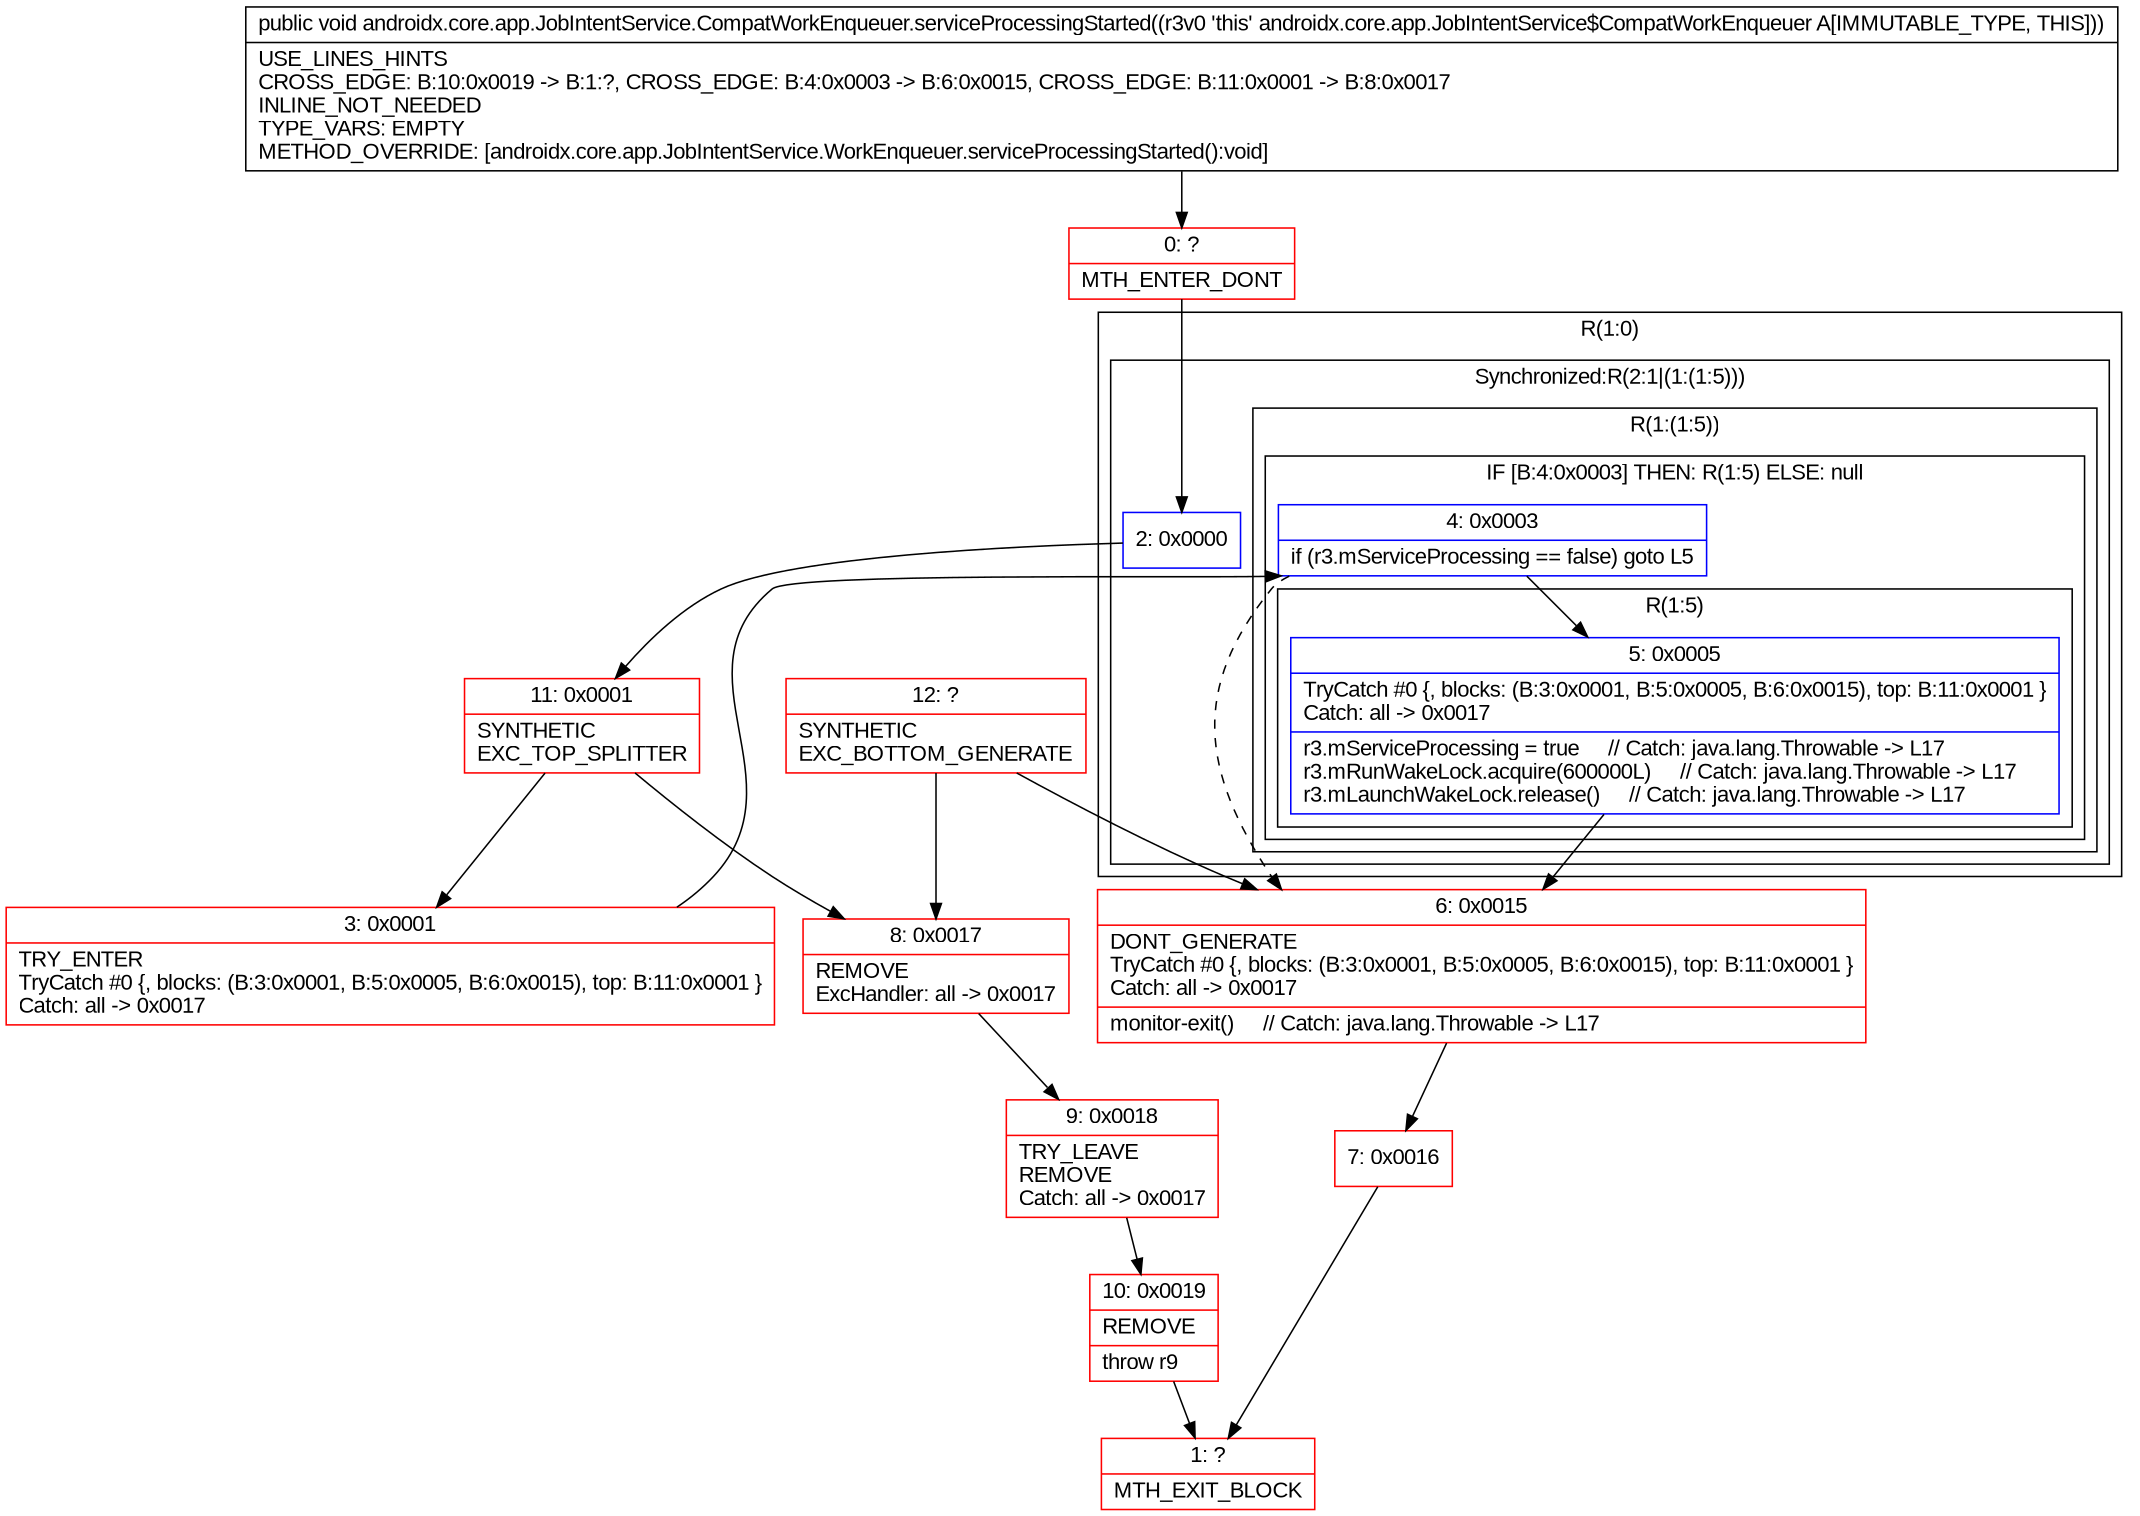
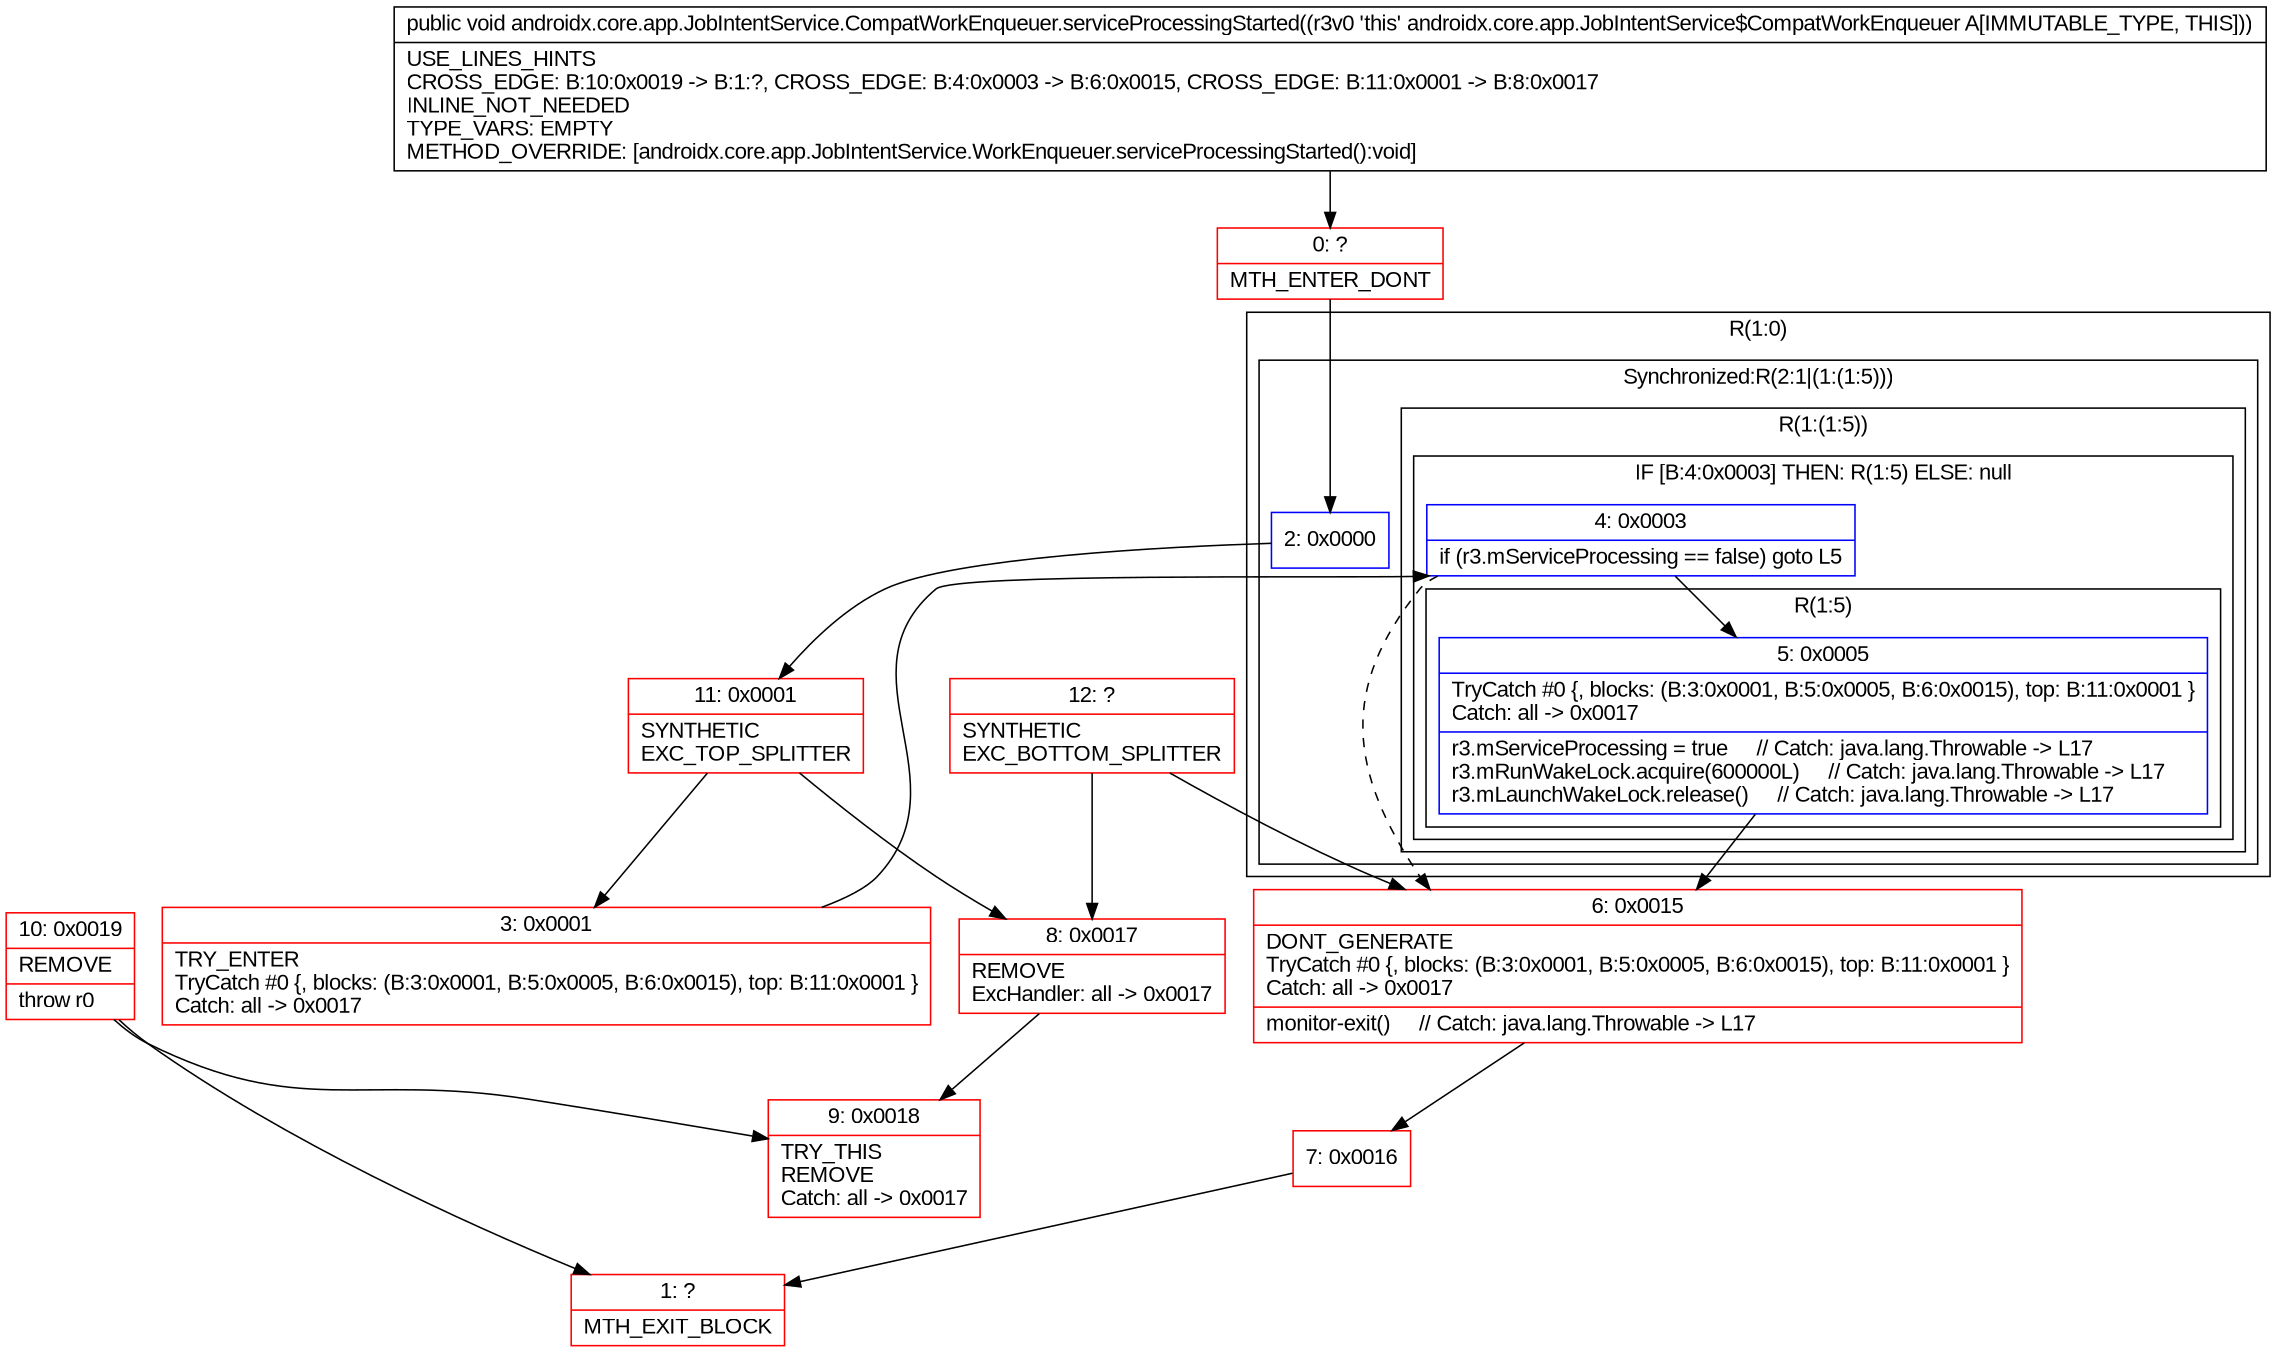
node "12: ?": text "EXC_BOTTOM_GENERATE" -> "EXC_BOTTOM_SPLITTER"
node "9: 0x0018": text "TRY_LEAVE" -> "TRY_THIS"
edge "9: 0x0018" -> "10: 0x0019": reversed
node "10: 0x0019": text "throw r9" -> "throw r0"
